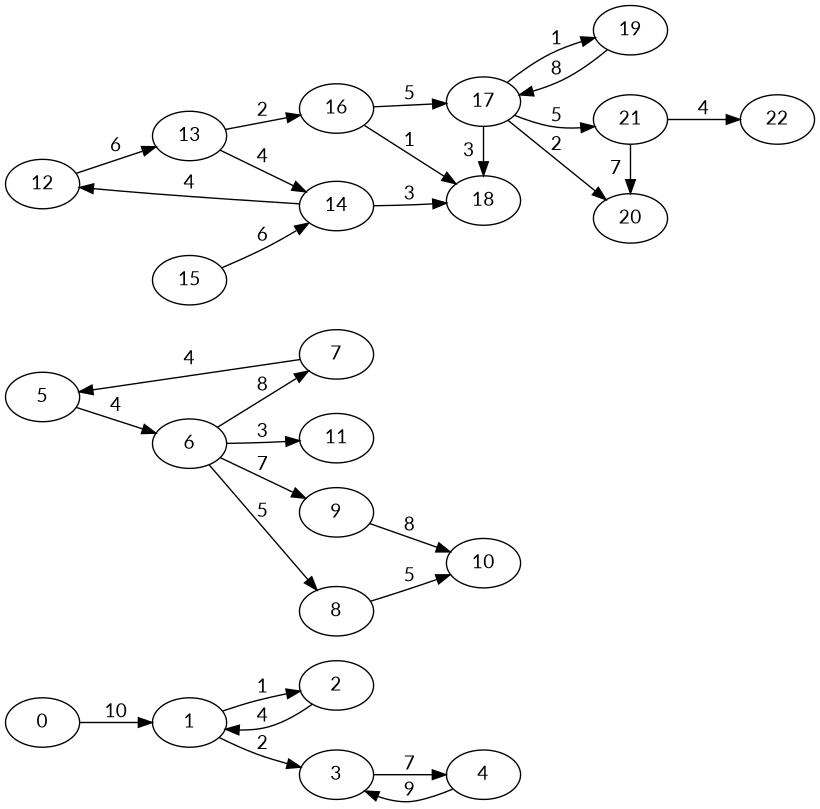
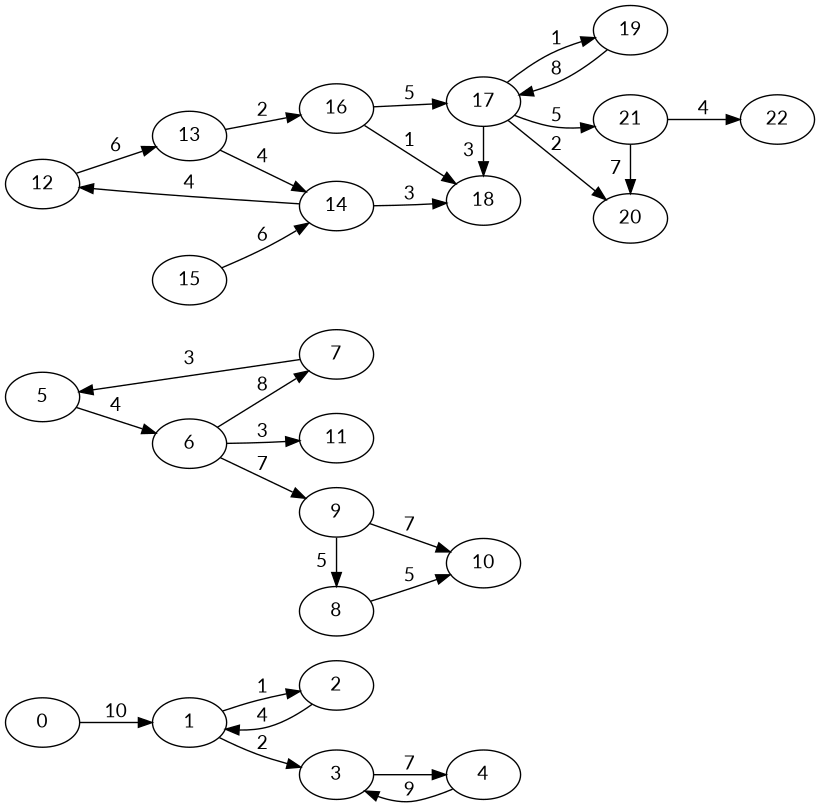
edge "7" -> "5": label "4" -> "3"
edge "6" -> "8": now "9" -> "8"
edge "9" -> "10": label "8" -> "7"
